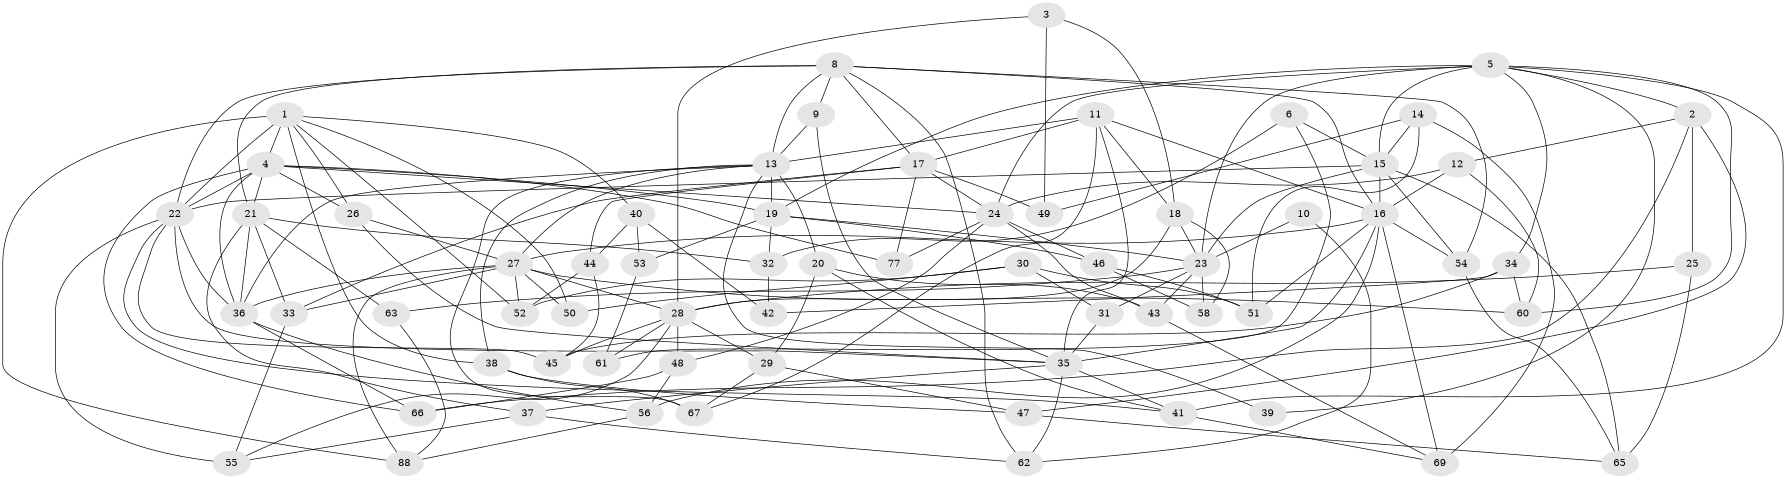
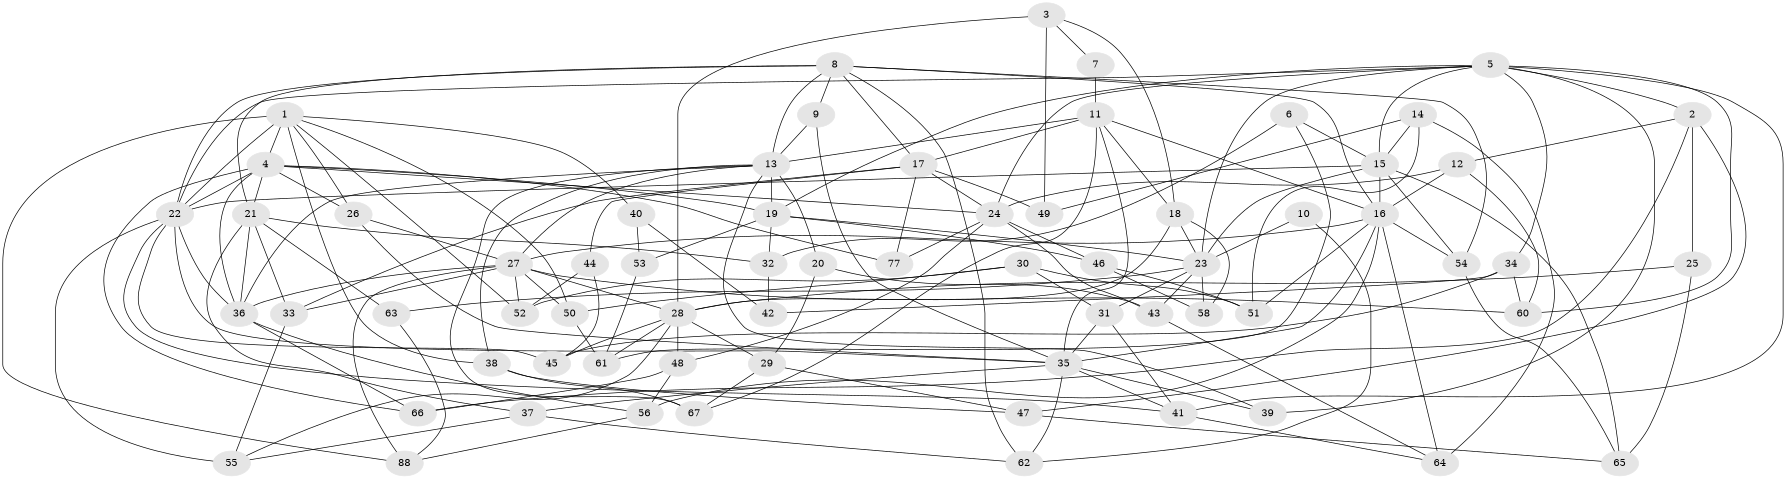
node "7": added
edge "5" -- "22": added
edge "40" -- "44": removed
edge "50" -- "61": added
edge "20" -- "41": now "31" -- "41"
edge "35" -- "39": added
node "69": label "69" -> "64"
